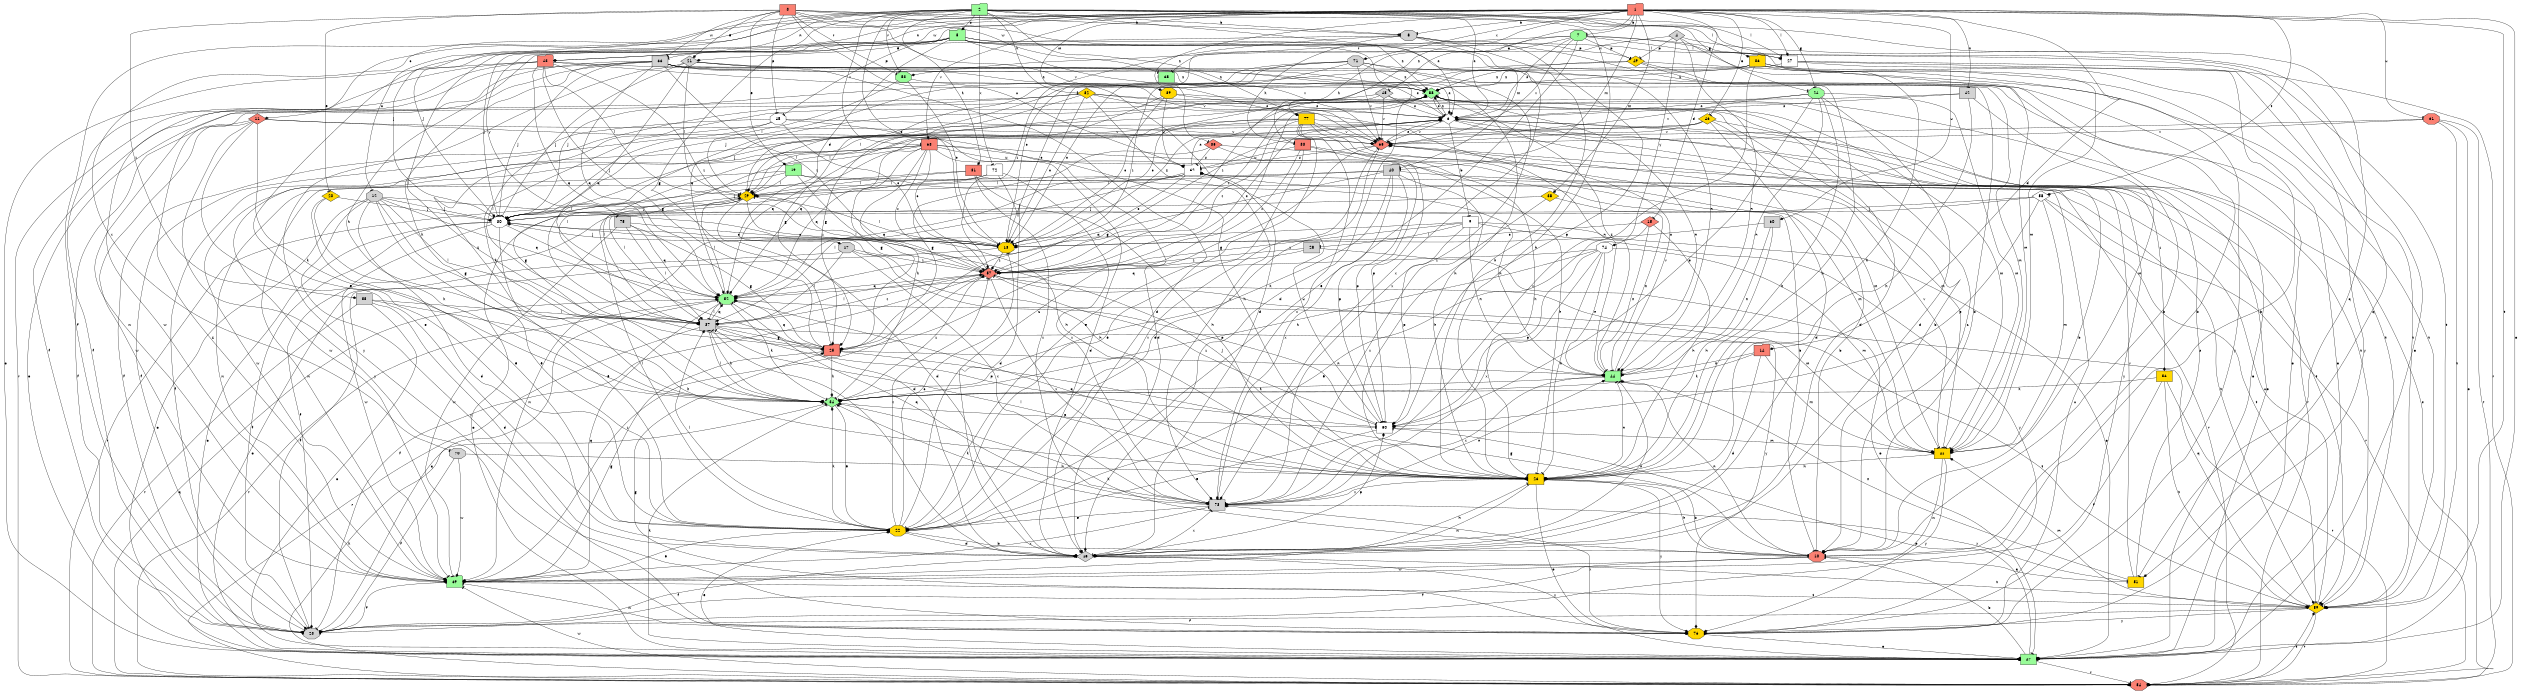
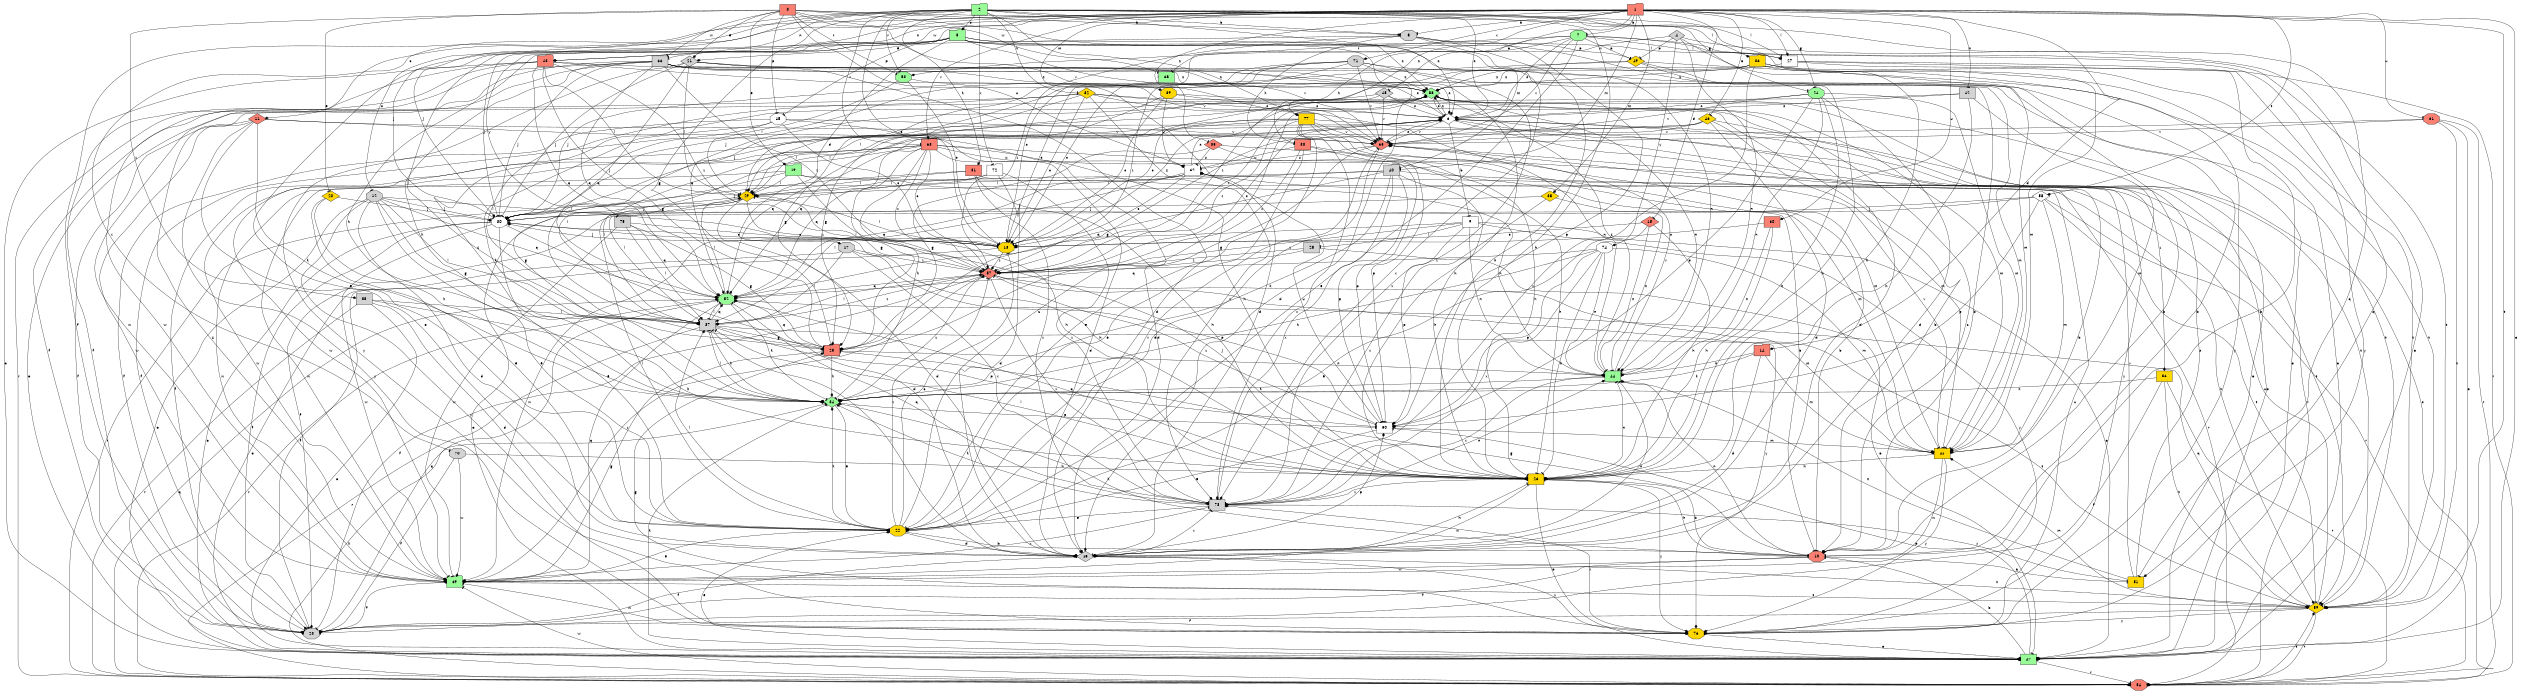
node "60": fillcolor lightgrey -> salmon
